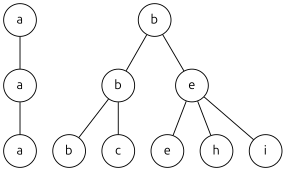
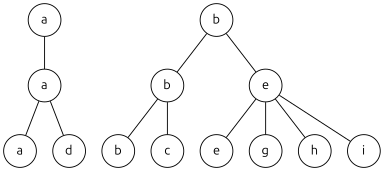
node "d": added
node "g": added
